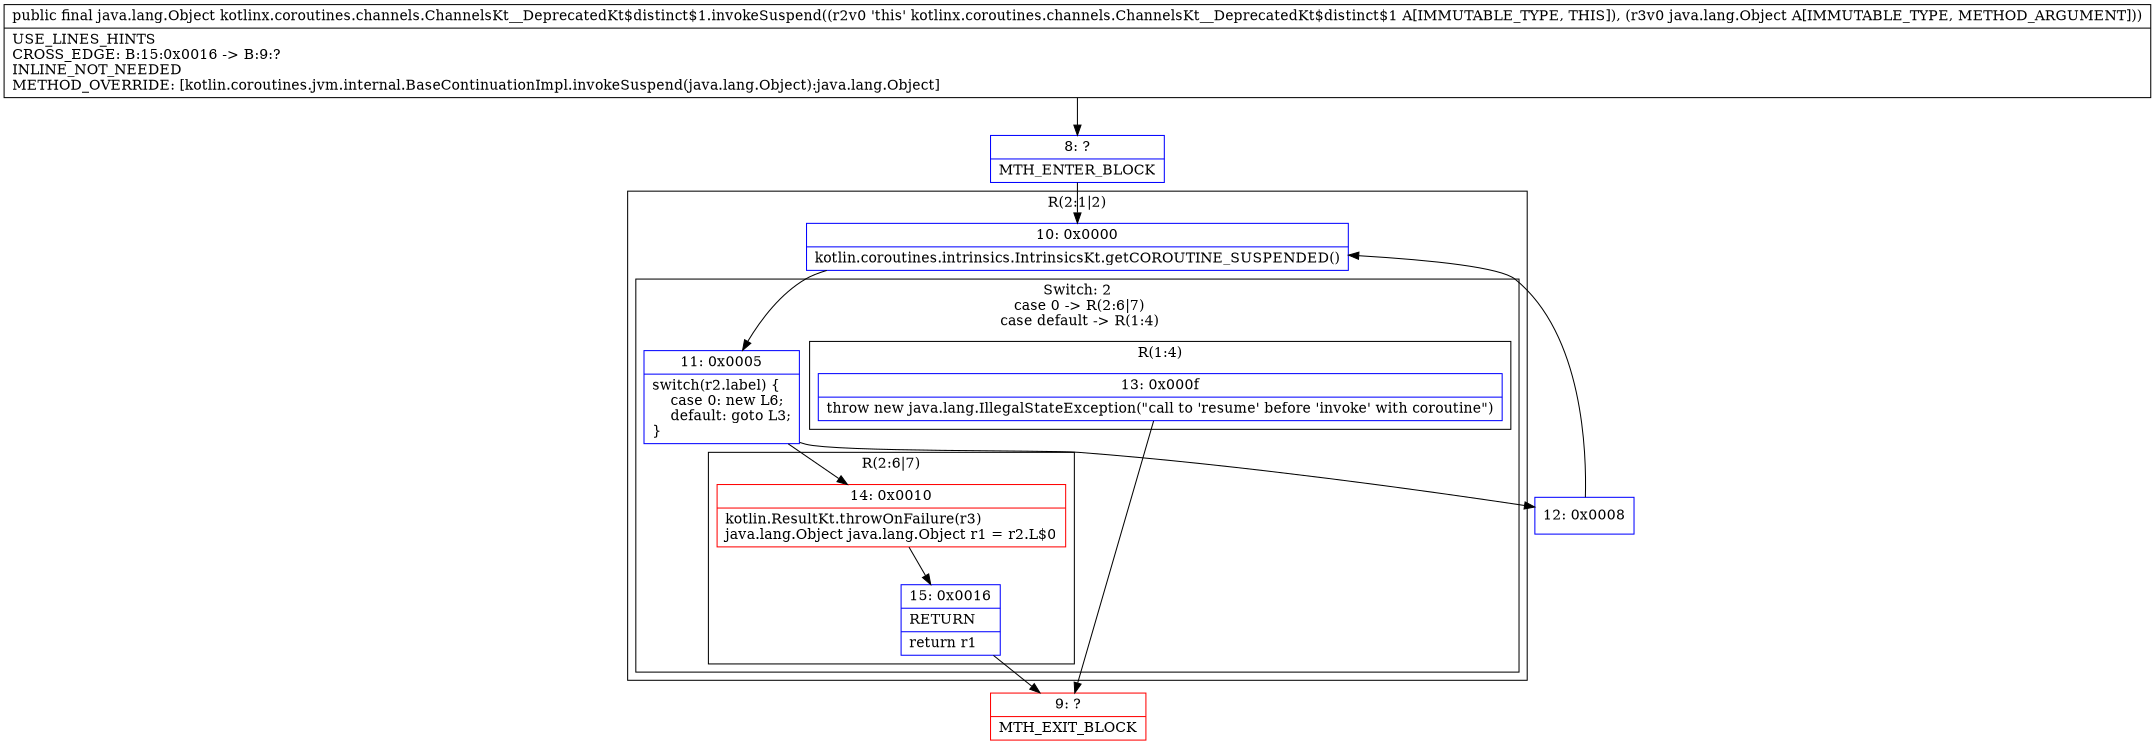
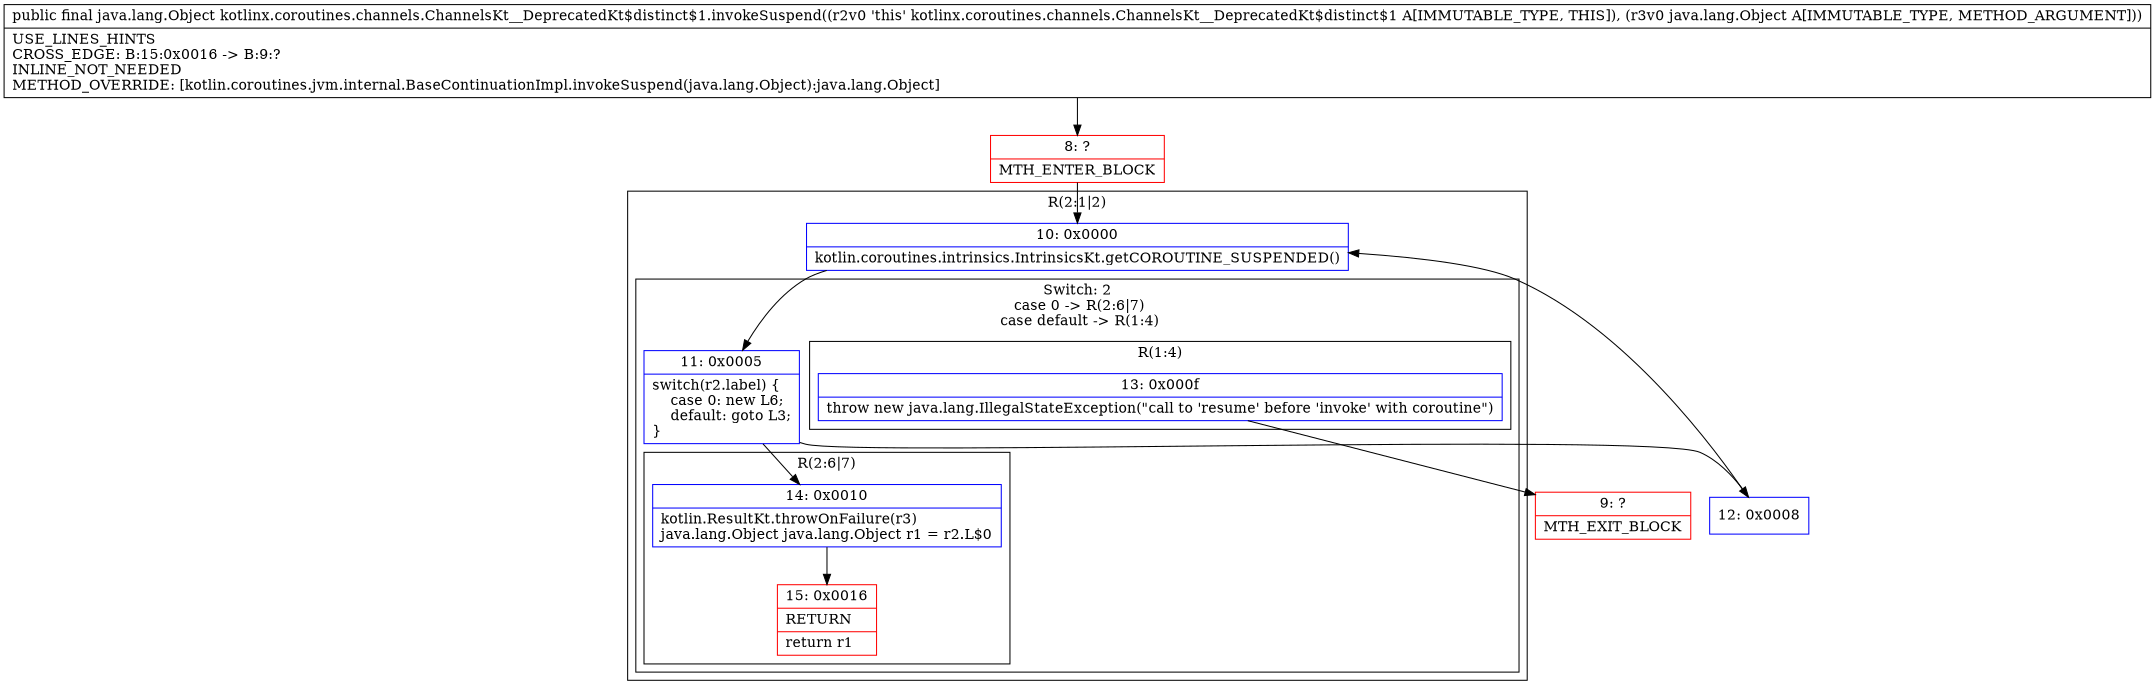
node "8: ?": color blue -> red
node "14: 0x0010": color red -> blue
node "15: 0x0016": color blue -> red
edge "15: 0x0016" -> "9: ?": removed
